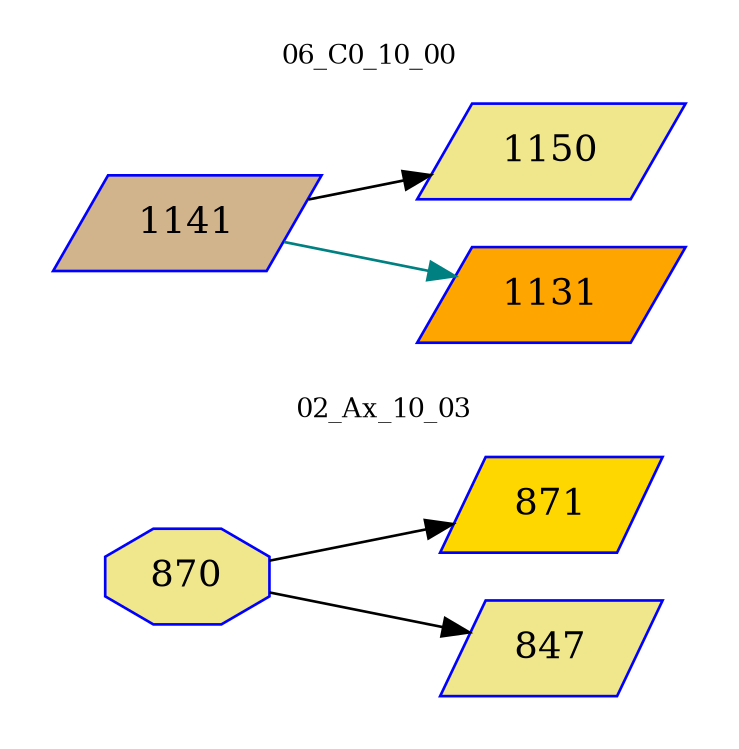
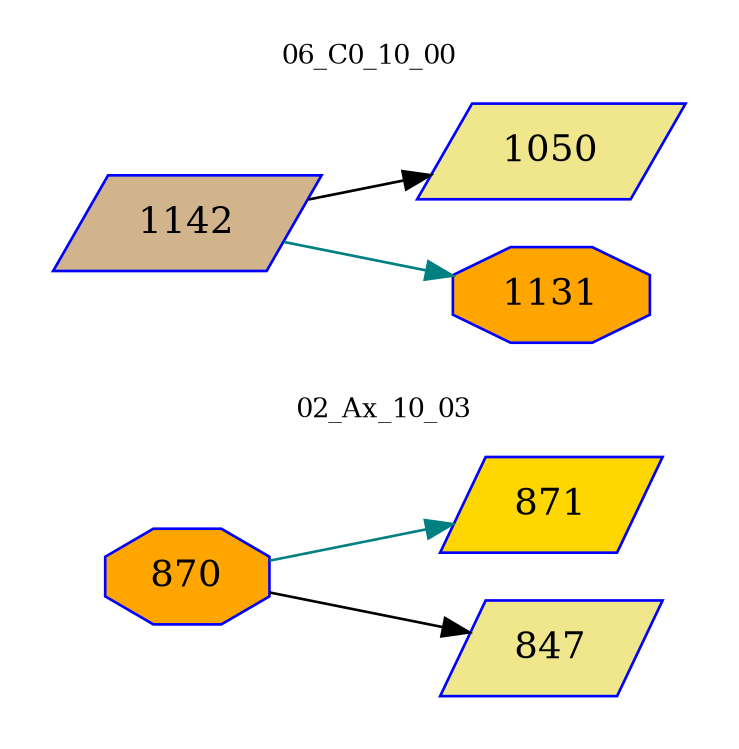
node "1150": label "1150" -> "1050"
node "1141": label "1141" -> "1142"
node "1131": shape parallelogram -> octagon
edge "870" -> "871": color black -> teal
node "870": fillcolor khaki -> orange
